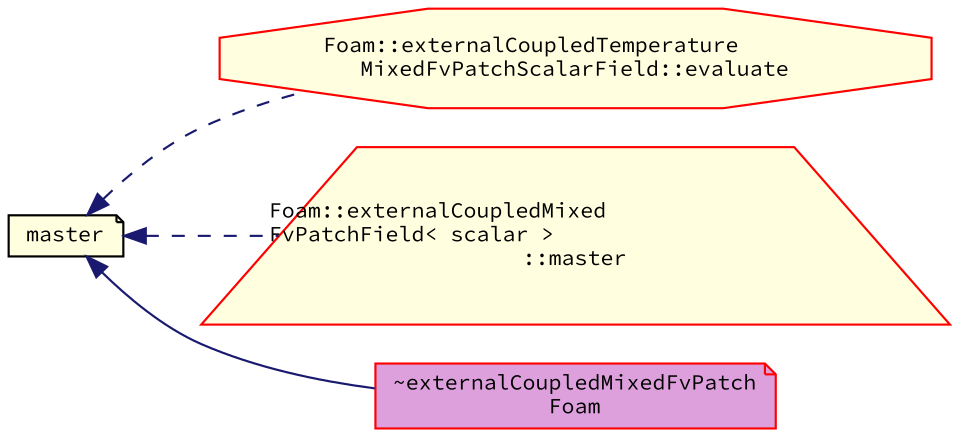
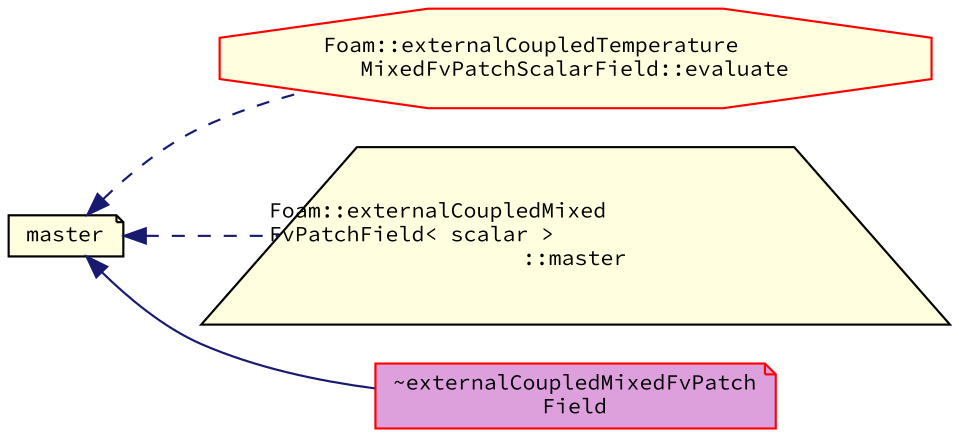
node "Foam::externalCoupledMixed FvPatchField< scalar > ::master": color red -> black
node "~externalCoupledMixedFvPatch Foam": label "~externalCoupledMixedFvPatch Foam" -> "~externalCoupledMixedFvPatch Field"
